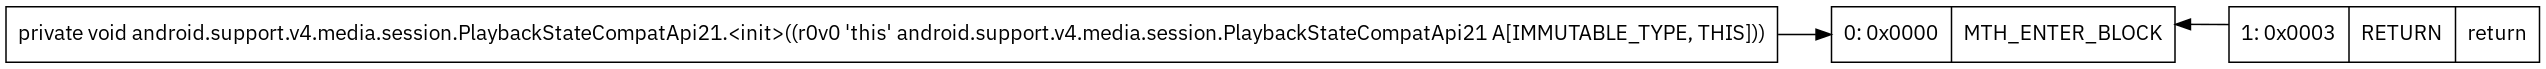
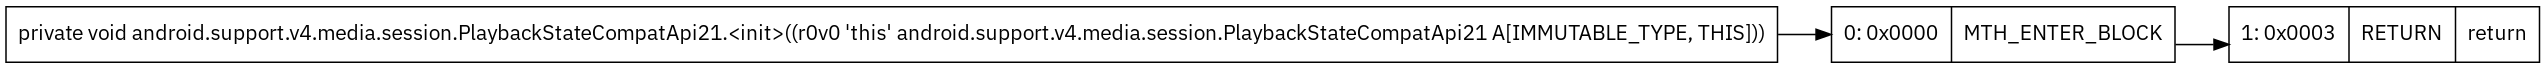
edge "1: 0x0003" -> "0: 0x0000": reversed
